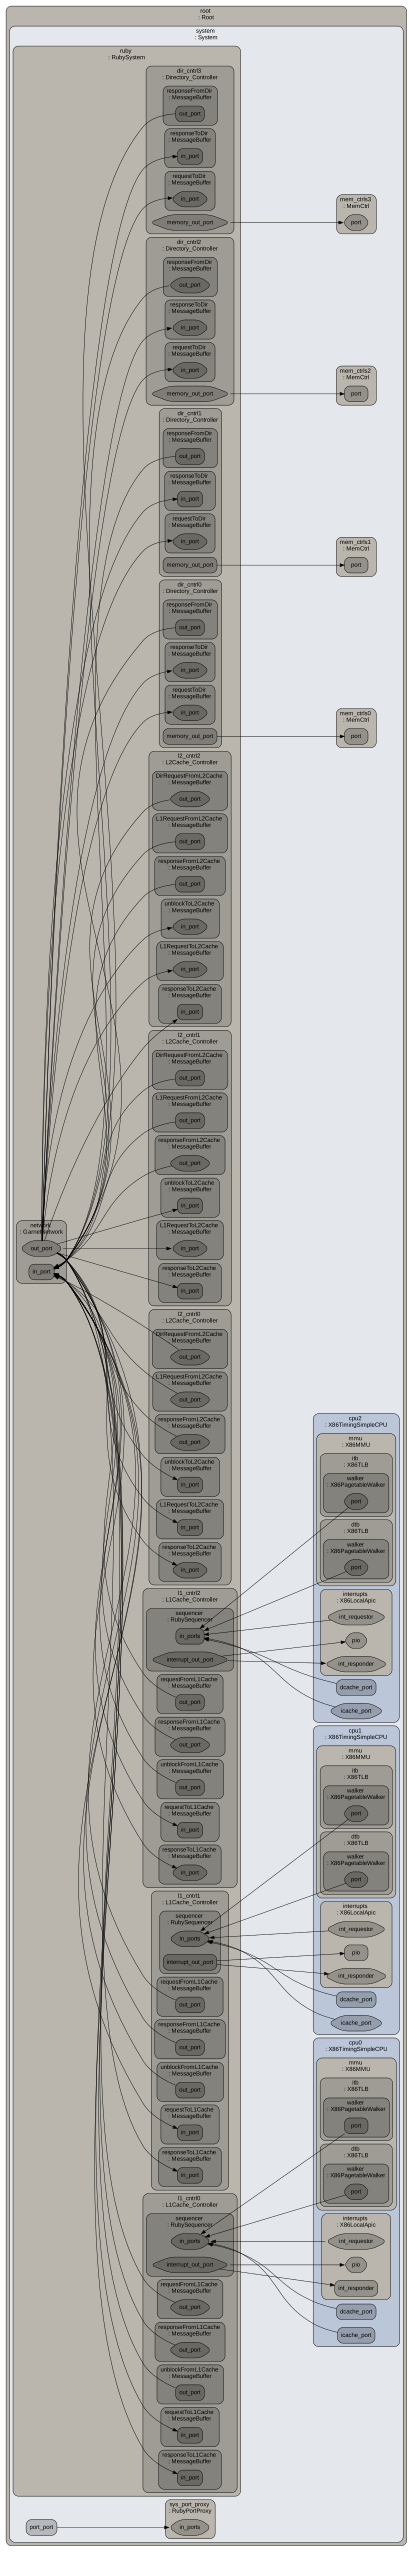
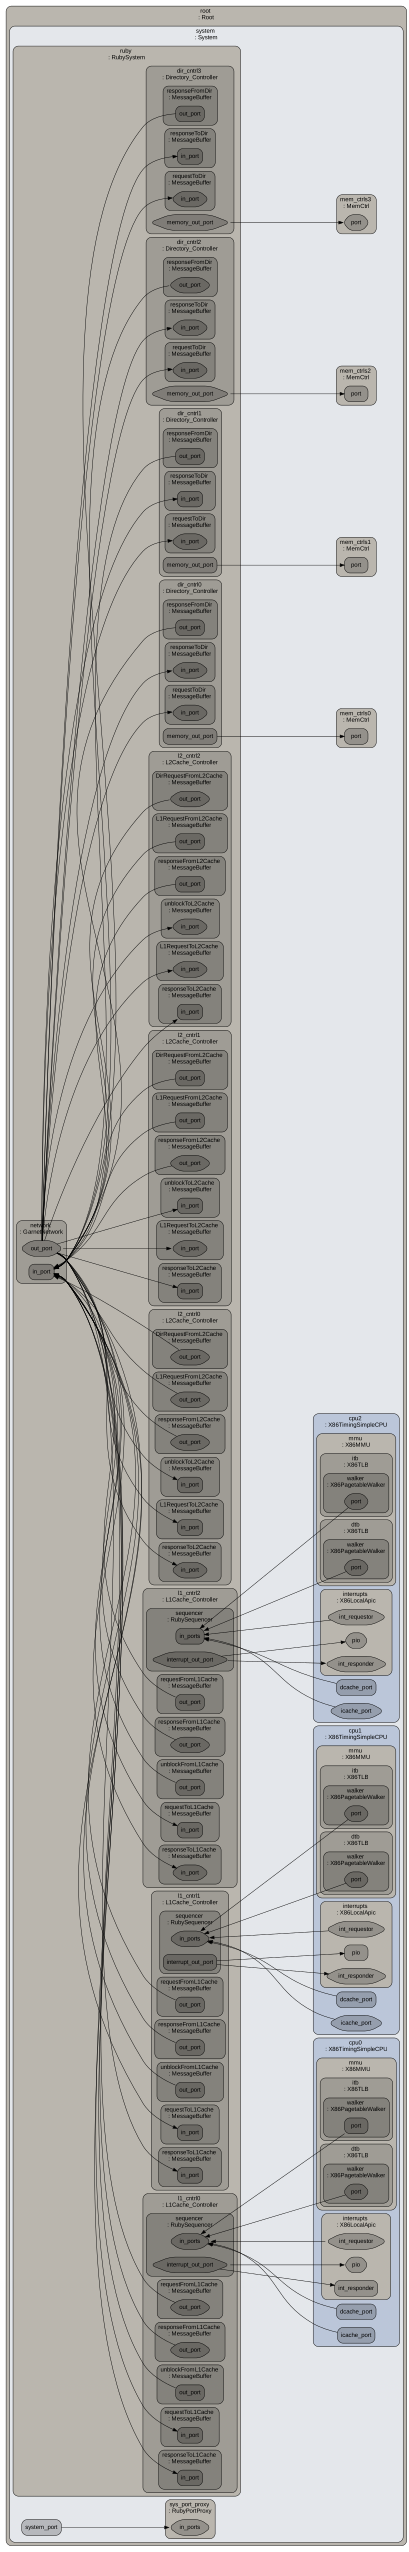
node "port_port": label "port_port" -> "system_port"
